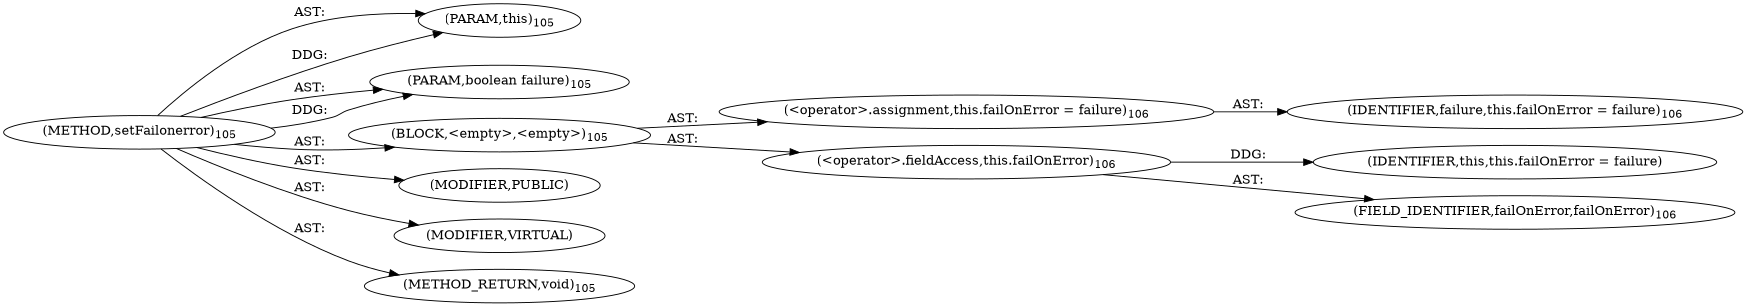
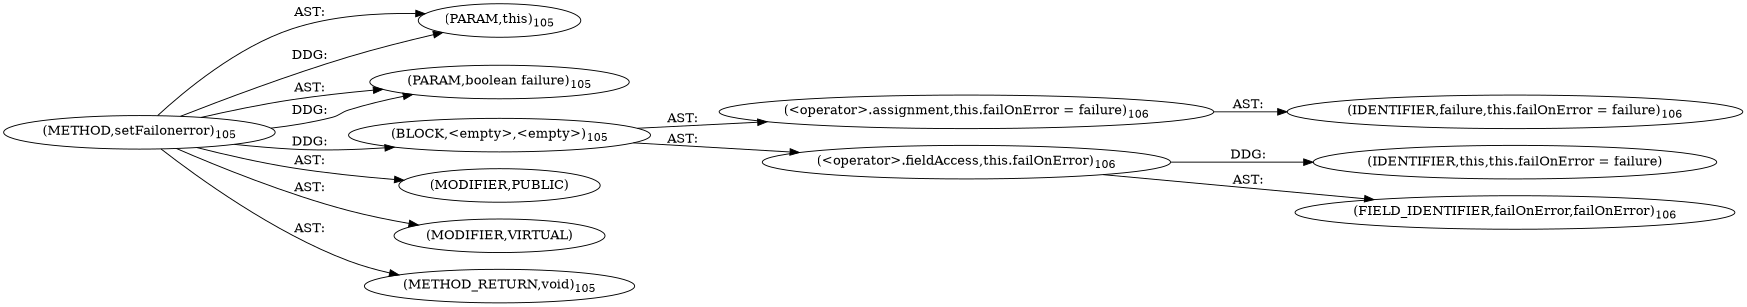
edge "(METHOD,setFailonerror)" -> "(BLOCK,<empty>,<empty>)": label "AST: " -> "DDG: "
